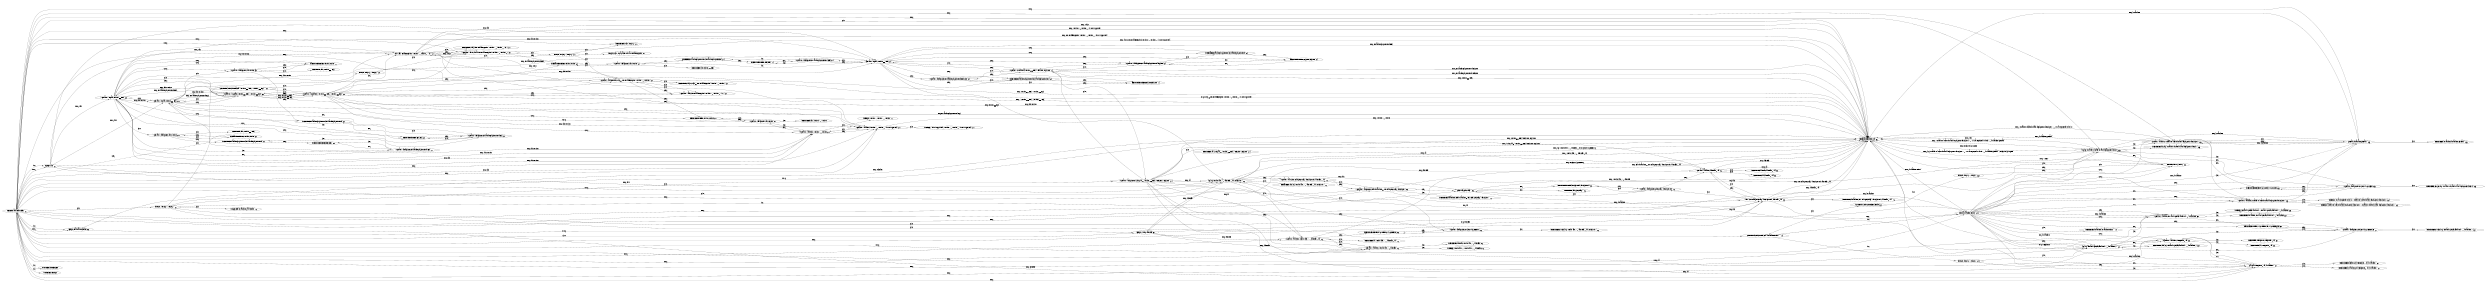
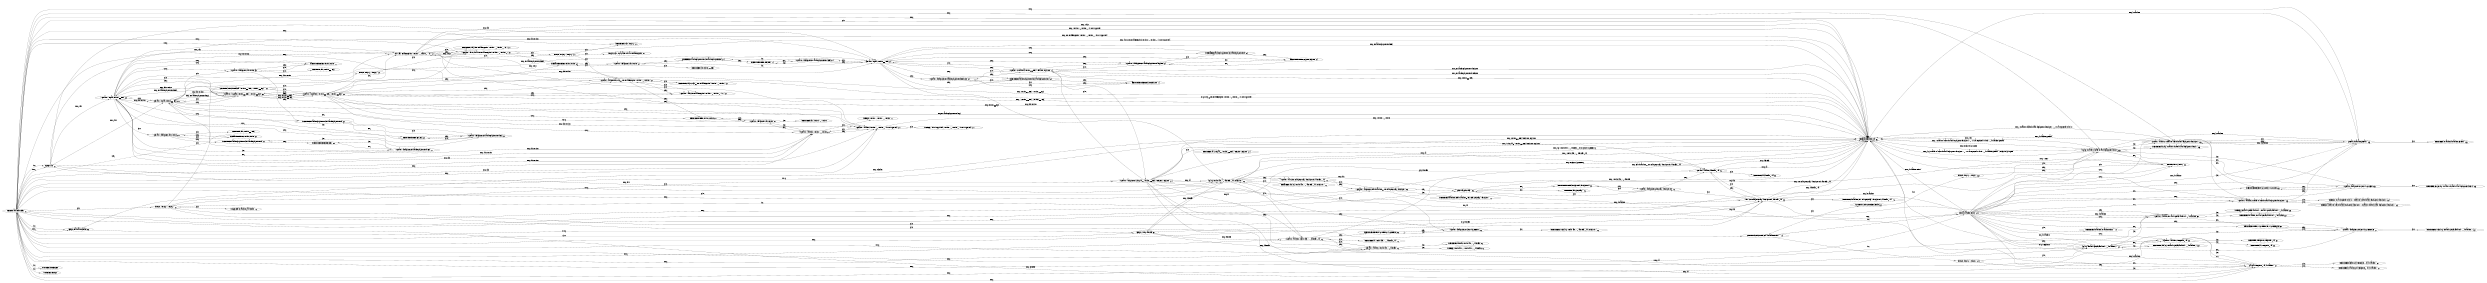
edge "(FIELD_IDENTIFIER,BES_DD,BES_DD)" -> "(<operator>.fieldAccess,BorlandDeploymentTool.BES_DD)": added, label "CFG:"
edge "(PARAM,String ddPrefix)" -> "(<operator>.addition,ddPrefix + dd)": label "DDG: ddPrefix" -> "AST: ddPrefix"
node "(IDENTIFIER,ddPrefix,ddPrefix + dd)": removed
